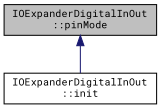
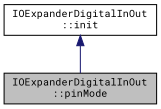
edge "IOExpanderDigitalInOut ::init" -> "IOExpanderDigitalInOut ::pinMode": reversed
